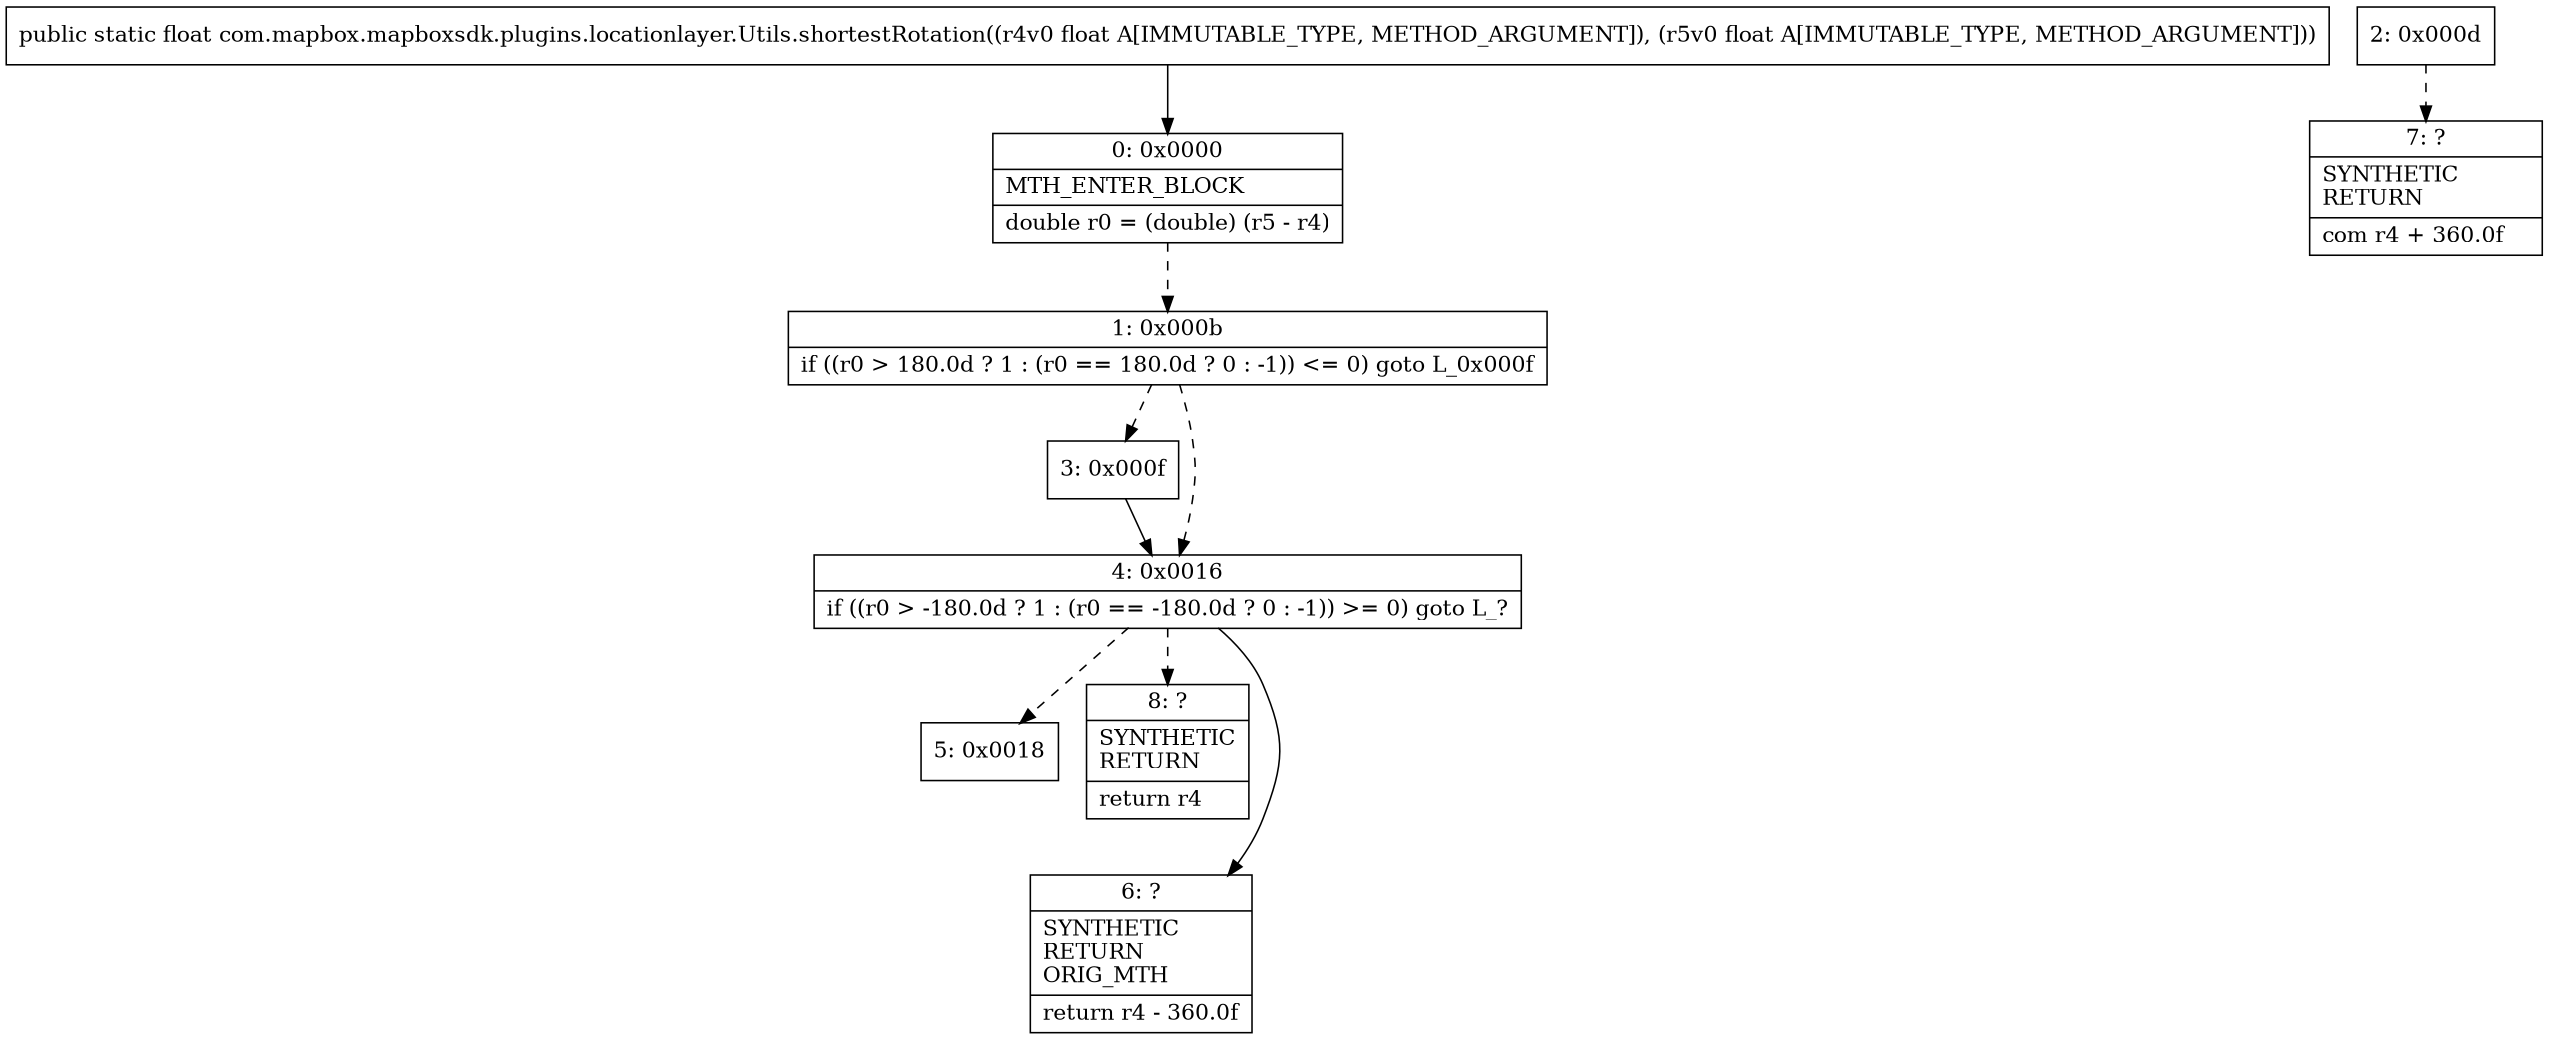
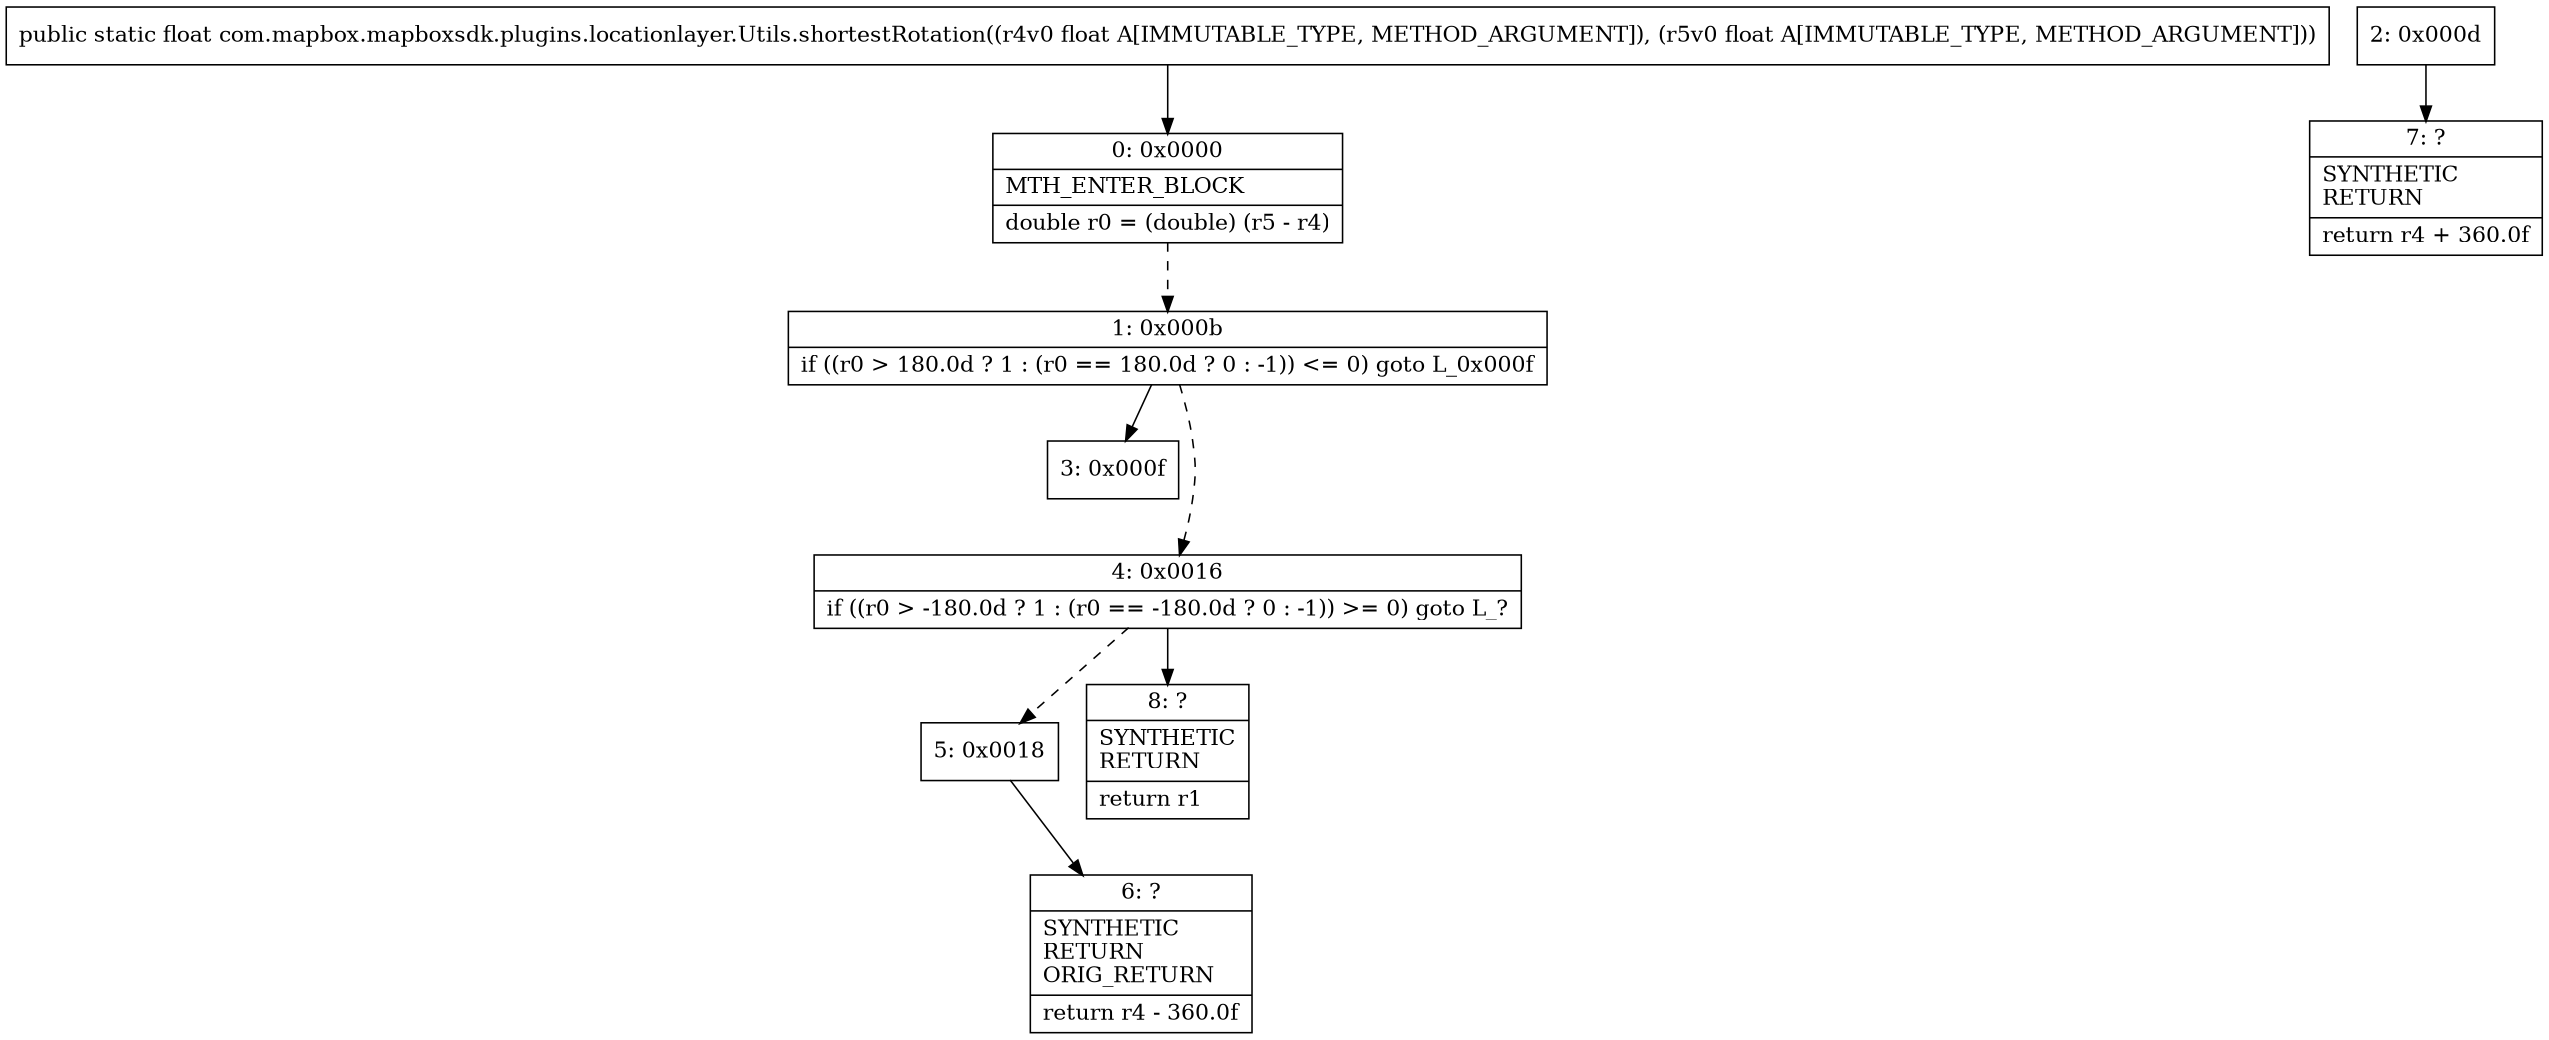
edge "2: 0x000d" -> "7: ?": style dashed -> solid
node "7: ?": text "com r4 + 360.0f" -> "return r4 + 360.0f"
edge "1: 0x000b" -> "3: 0x000f": style dashed -> solid
edge "3: 0x000f" -> "4: 0x0016": removed
edge "4: 0x0016" -> "8: ?": style dashed -> solid
edge "4: 0x0016" -> "6: ?": now "5: 0x0018" -> "6: ?"
node "8: ?": text "return r4" -> "return r1"
node "6: ?": text "ORIG_MTH" -> "ORIG_RETURN"
